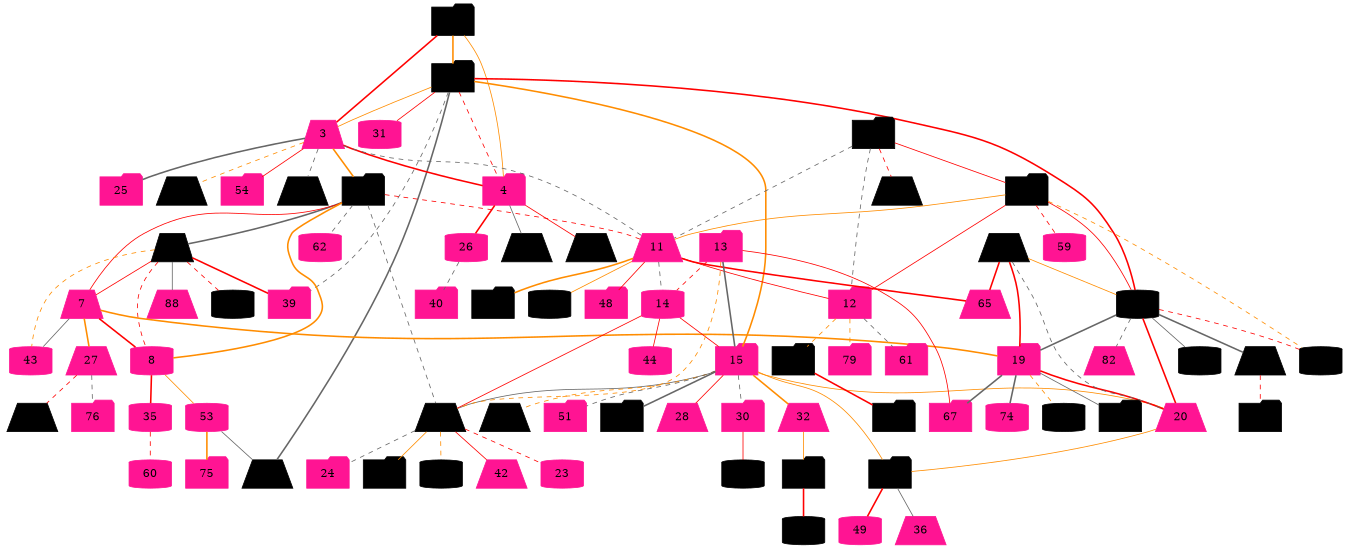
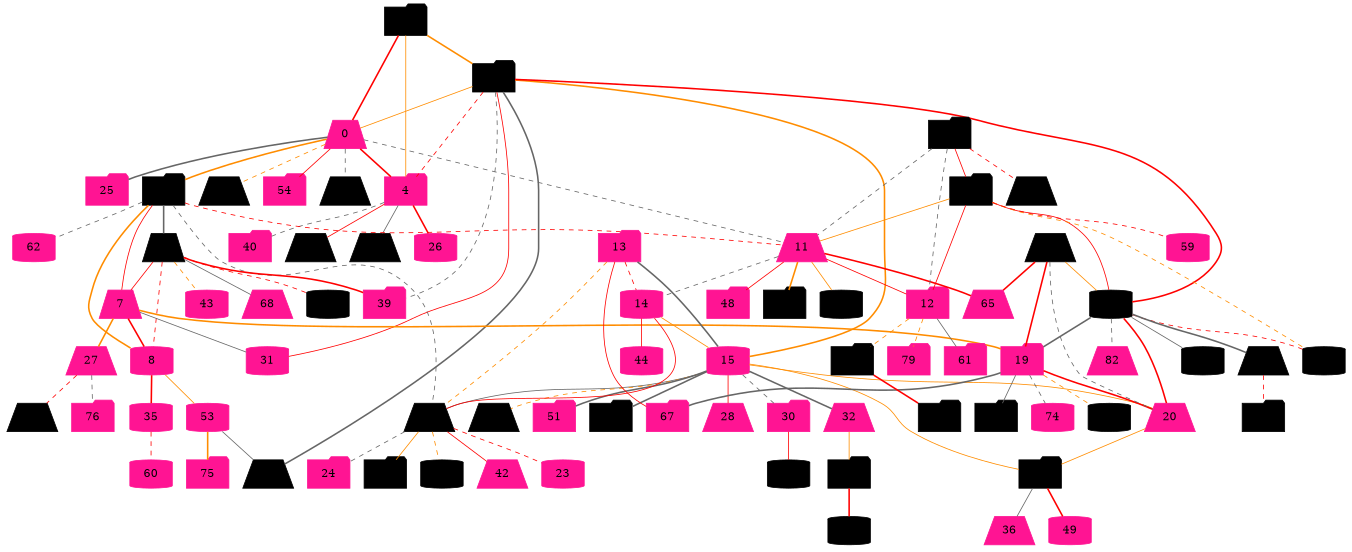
node "3": label "3" -> "0"
edge "26" -- "40": now "4" -- "40"
node "88": label "88" -> "68"
edge "14" -- "15": color red -> darkorange
edge "7" -- "43": now "7" -- "31"
edge "12" -- "61": style dashed -> solid
node "15": shape folder -> cylinder
edge "15" -- "51": style dashed -> bold
edge "15" -- "32": color darkorange -> gray40
edge "19" -- "74": style bold -> dashed
